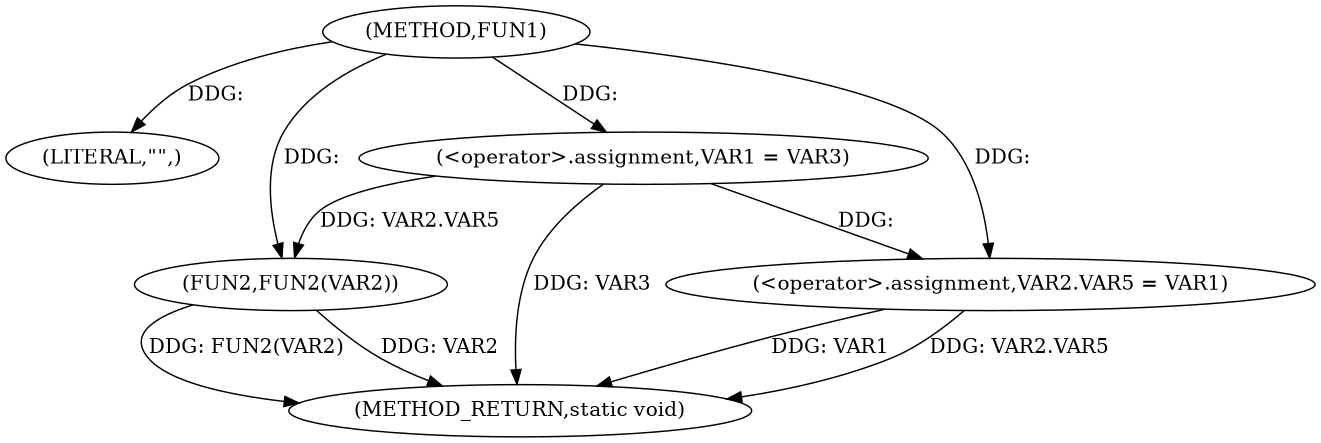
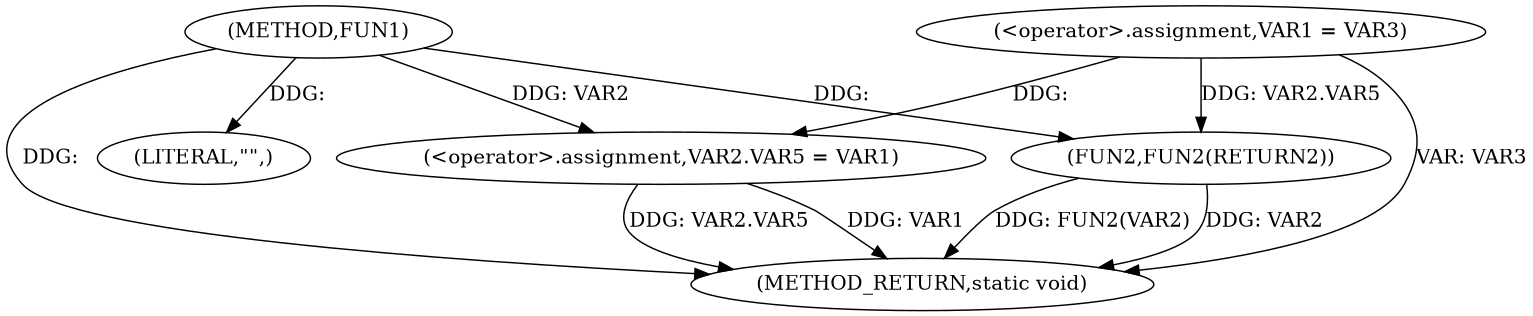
edge "(METHOD,FUN1)" -> "(<operator>.assignment,VAR1 = VAR3)": now "(METHOD,FUN1)" -> "(METHOD_RETURN,static void)"
edge "(METHOD,FUN1)" -> "(<operator>.assignment,VAR2.VAR5 = VAR1)": label "DDG: " -> "DDG: VAR2"
node "(FUN2,FUN2(VAR2))": label "(FUN2,FUN2(VAR2))" -> "(FUN2,FUN2(RETURN2))"
edge "(<operator>.assignment,VAR1 = VAR3)" -> "(METHOD_RETURN,static void)": label "DDG: VAR3" -> "VAR: VAR3"
